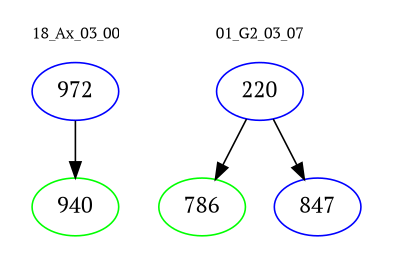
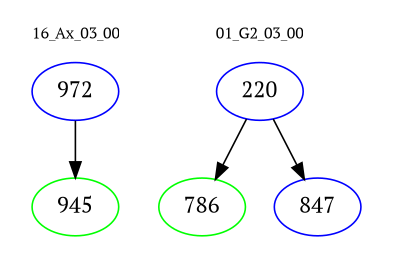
cluster "18_Ax_03_00": label "18_Ax_03_00" -> "16_Ax_03_00"
cluster "01_G2_03_07": label "01_G2_03_07" -> "01_G2_03_00"
node "940": label "940" -> "945"
